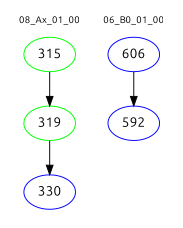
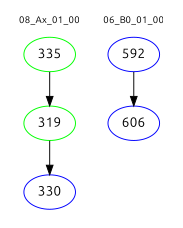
node "315": label "315" -> "335"
edge "606" -> "592": reversed
